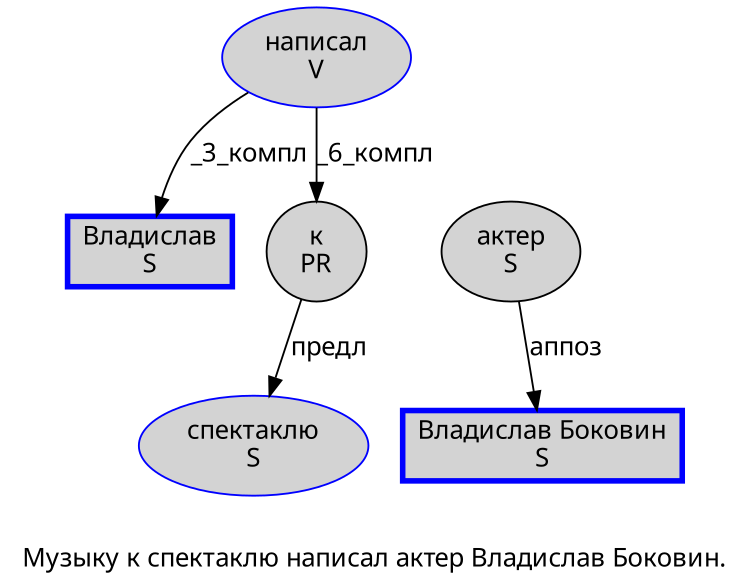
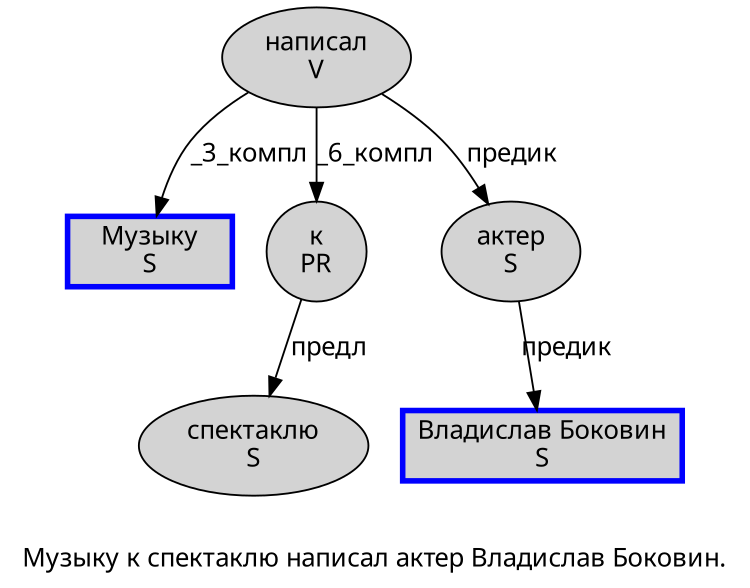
node "написал V": color blue -> black
edge "написал V" -> "актер S": added, label "предик"
node "Владислав S": label "Владислав S" -> "Музыку S"
edge "актер S" -> "Владислав Боковин S": label "аппоз" -> "предик"
node "спектаклю S": color blue -> black
